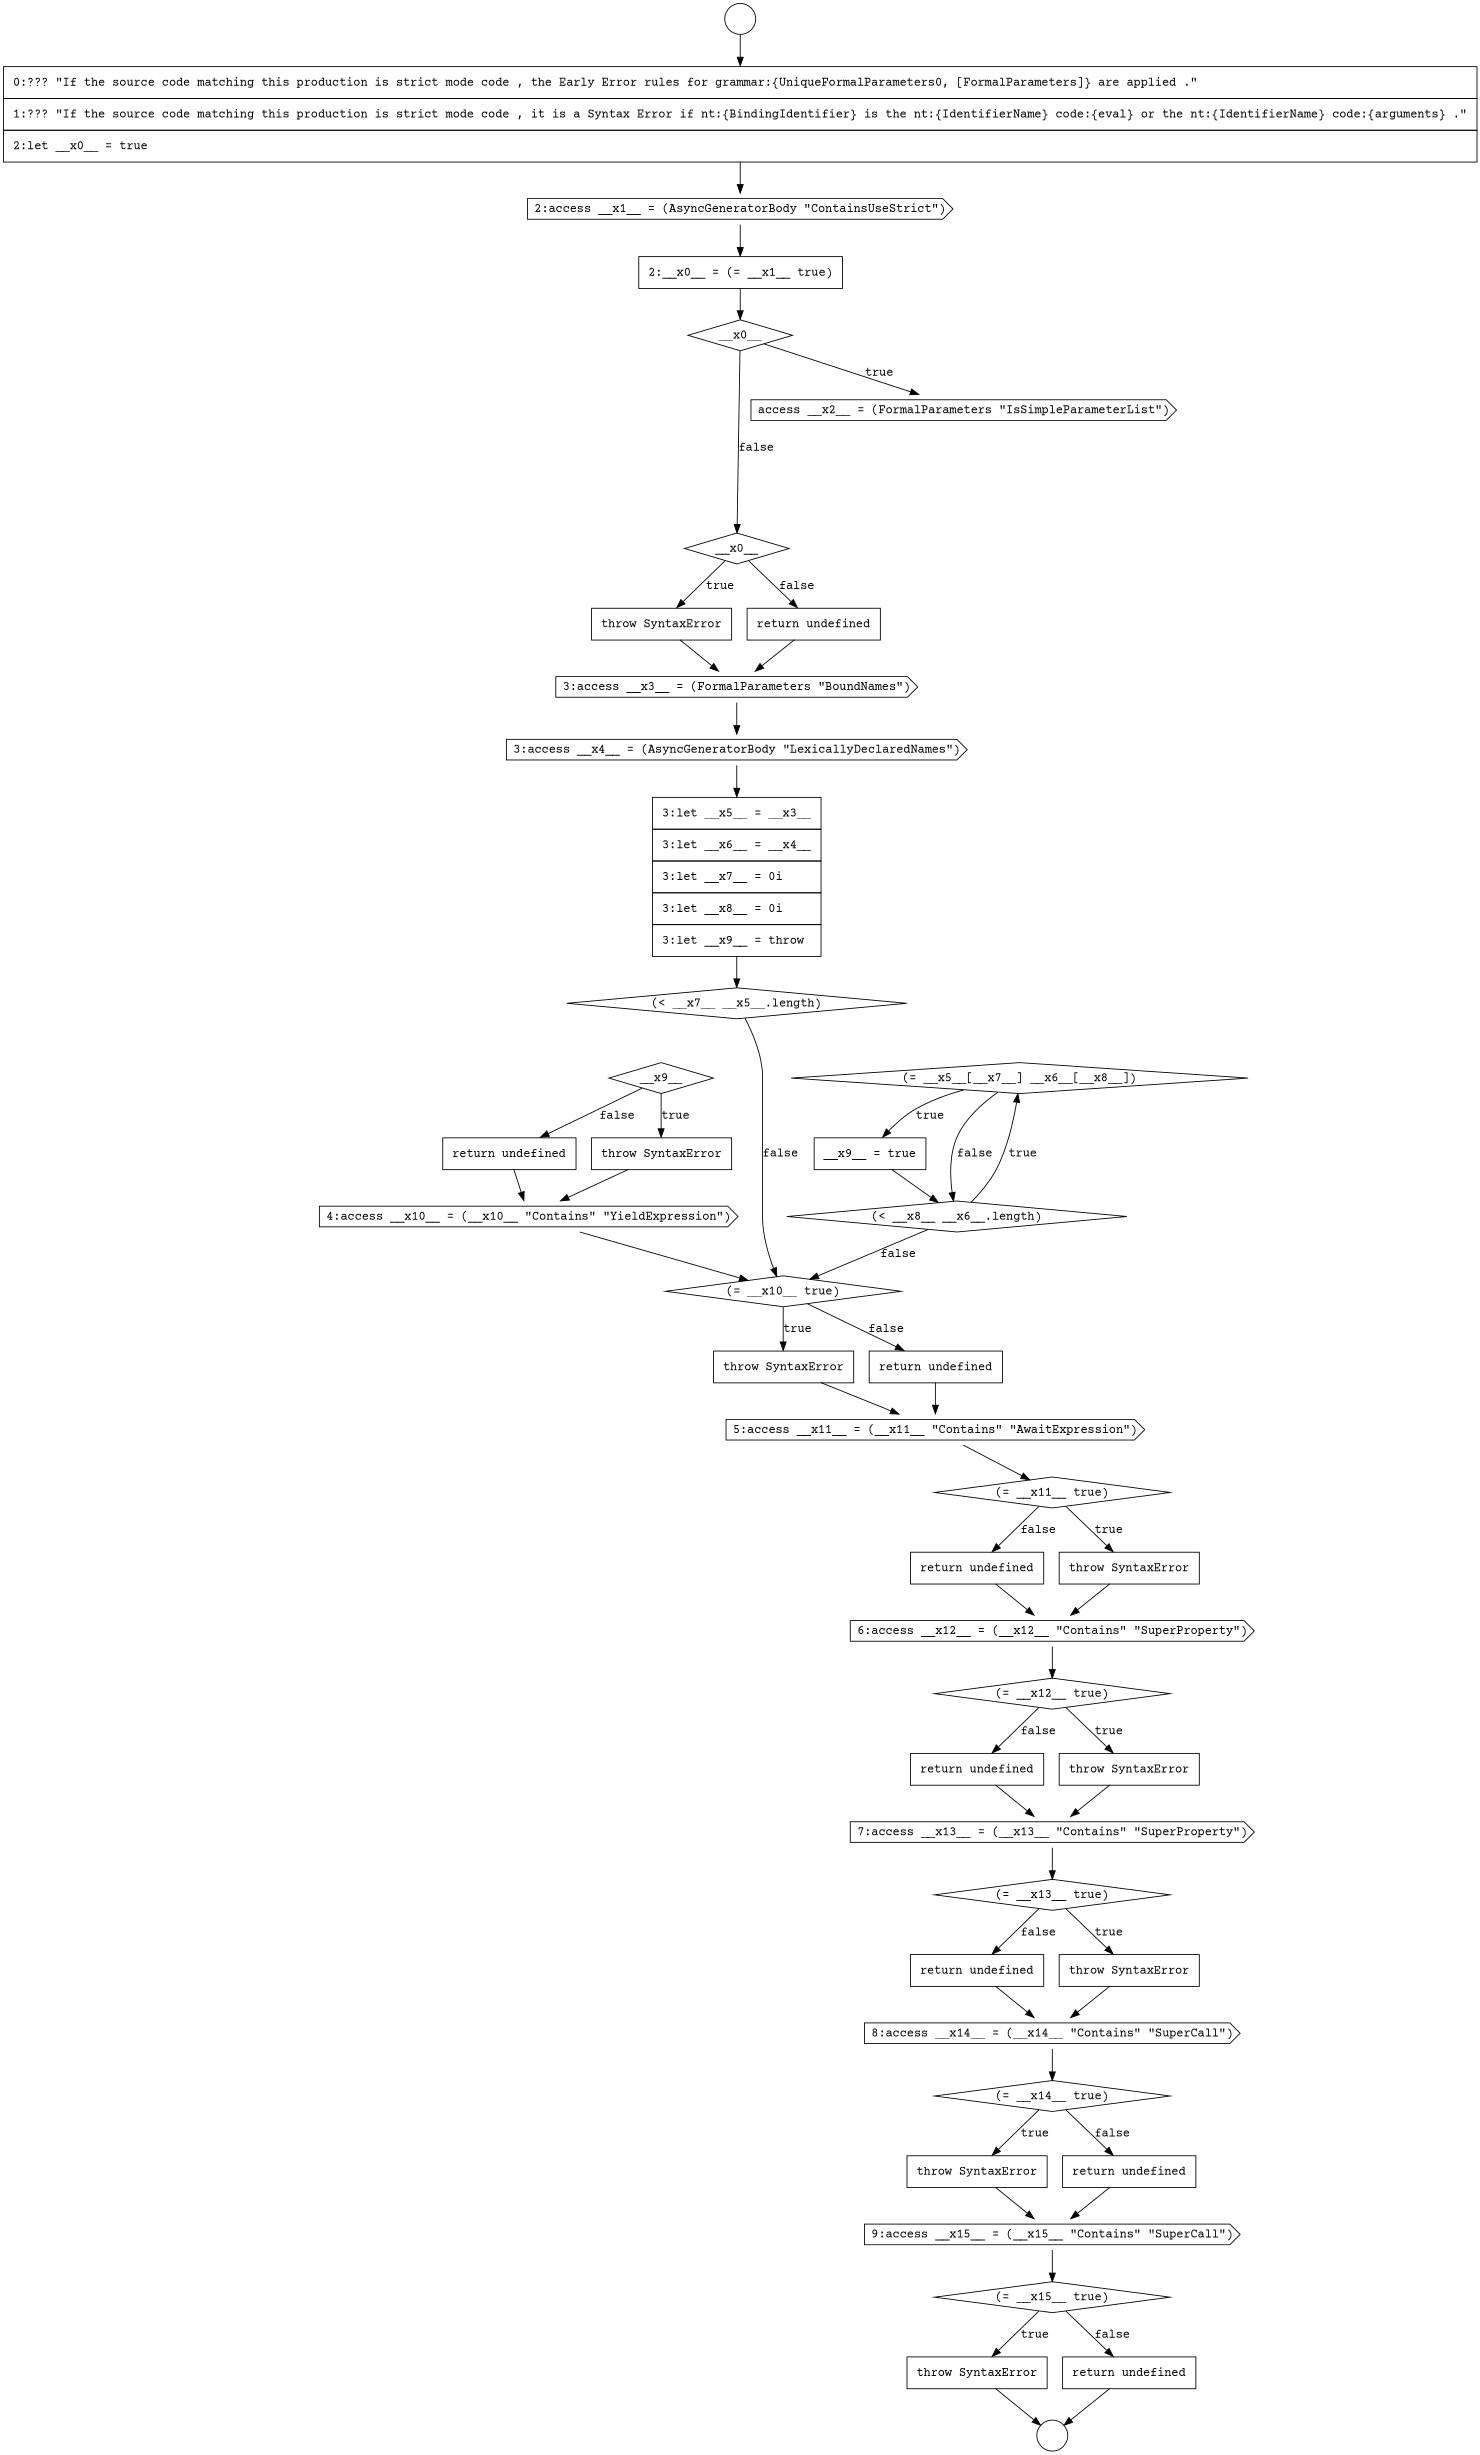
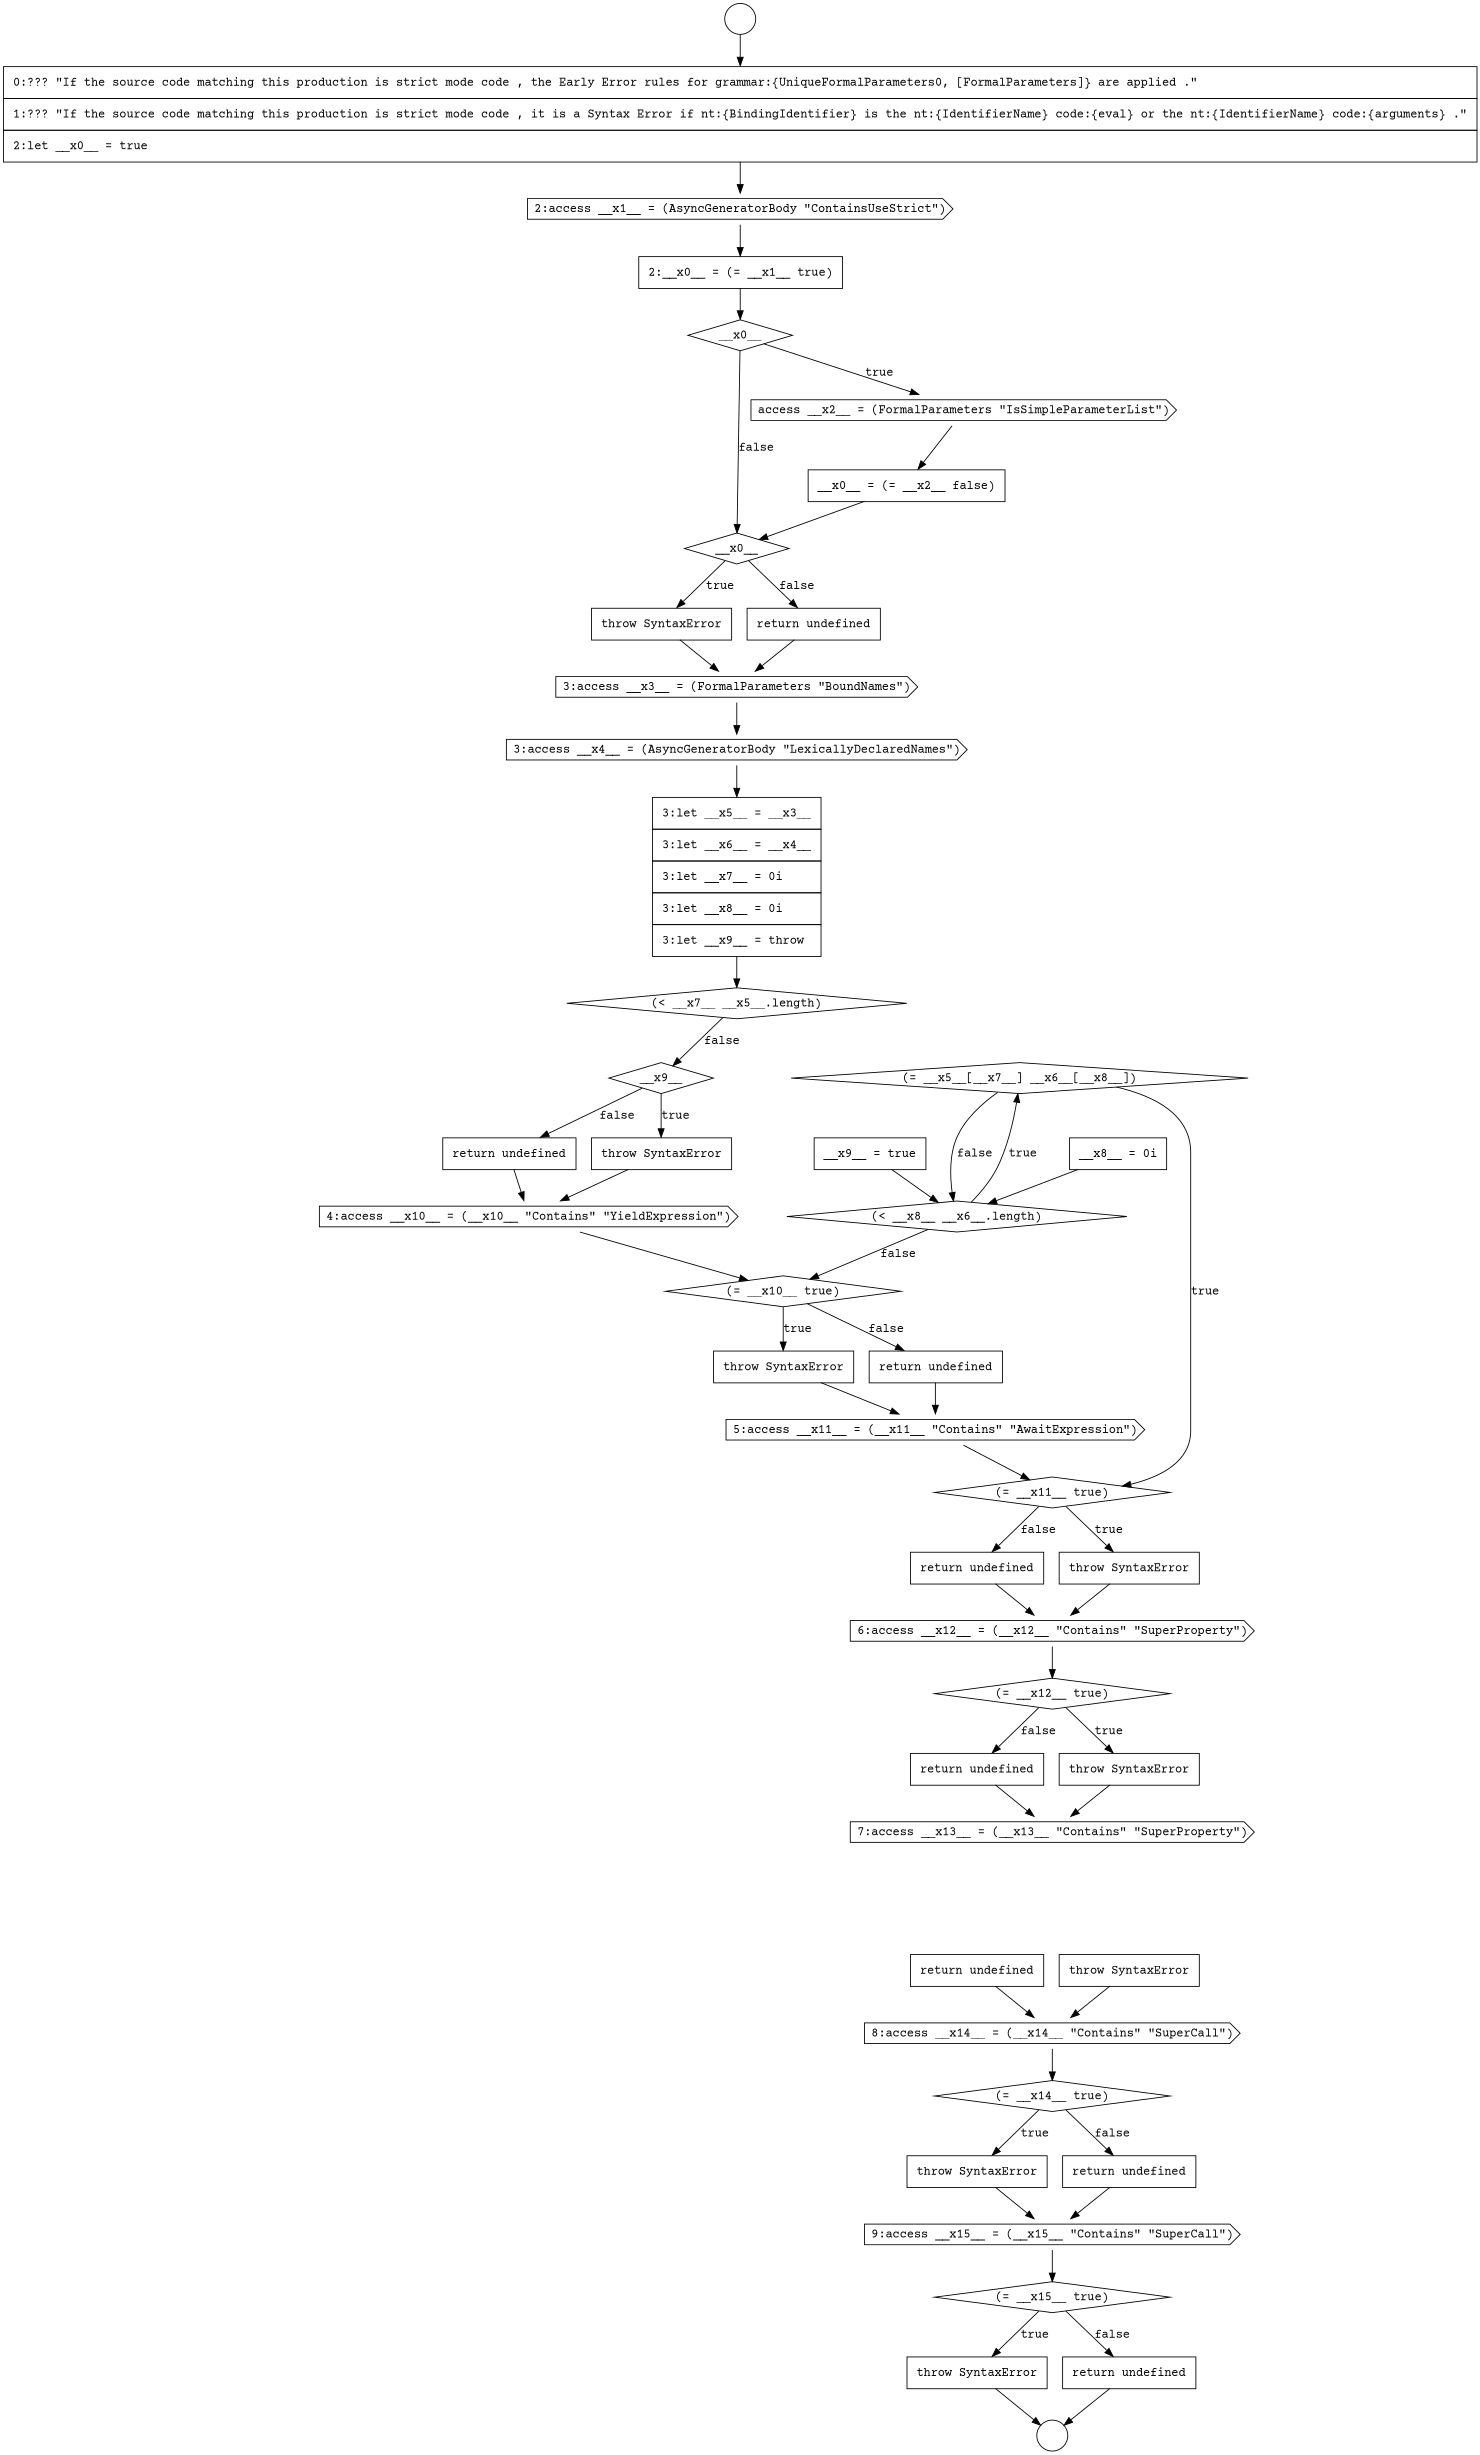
node "__x0__ = (= __x2__ false)": added
edge "(= __x5__[__x7__] __x6__[__x8__])" -> "__x9__ = true": now "(= __x5__[__x7__] __x6__[__x8__])" -> "(= __x11__ true)"
edge "(< __x7__ __x5__.length)" -> "(= __x10__ true)": now "(< __x7__ __x5__.length)" -> "__x9__"
node "__x8__ = 0i": added
node "(= __x13__ true)": removed
